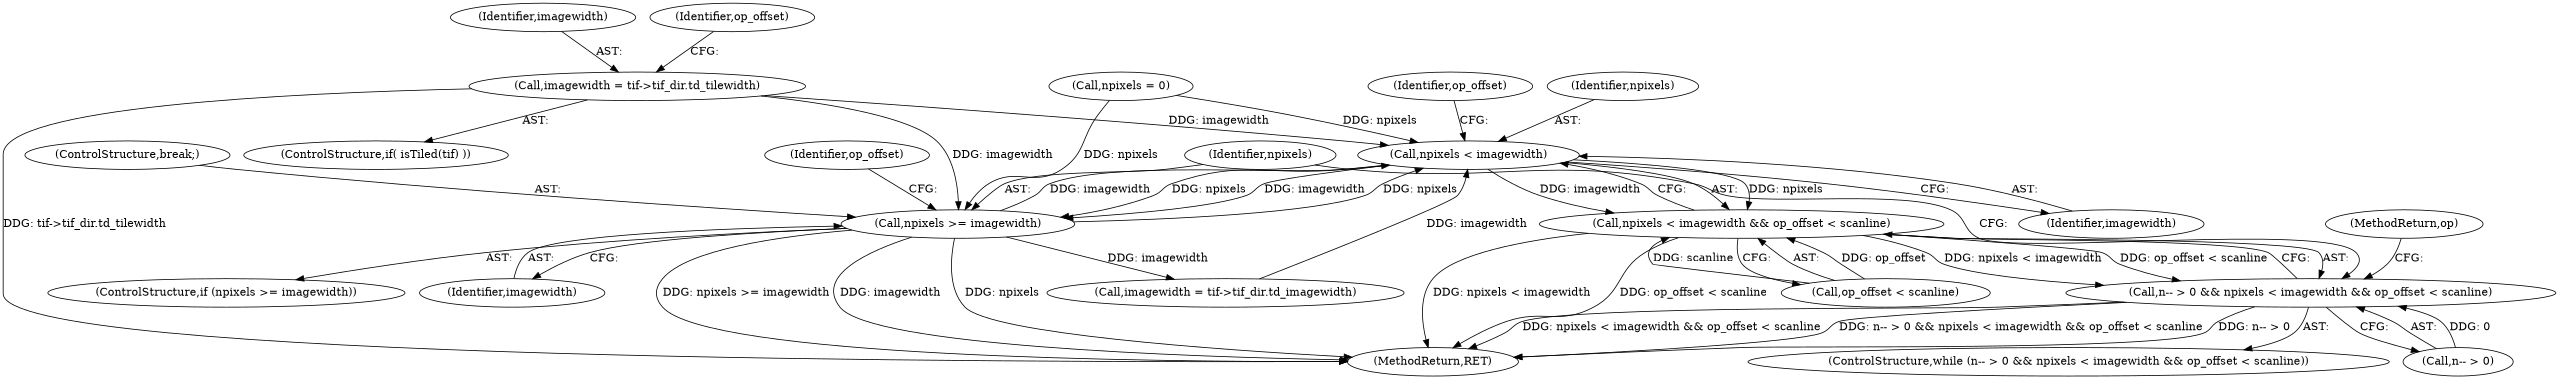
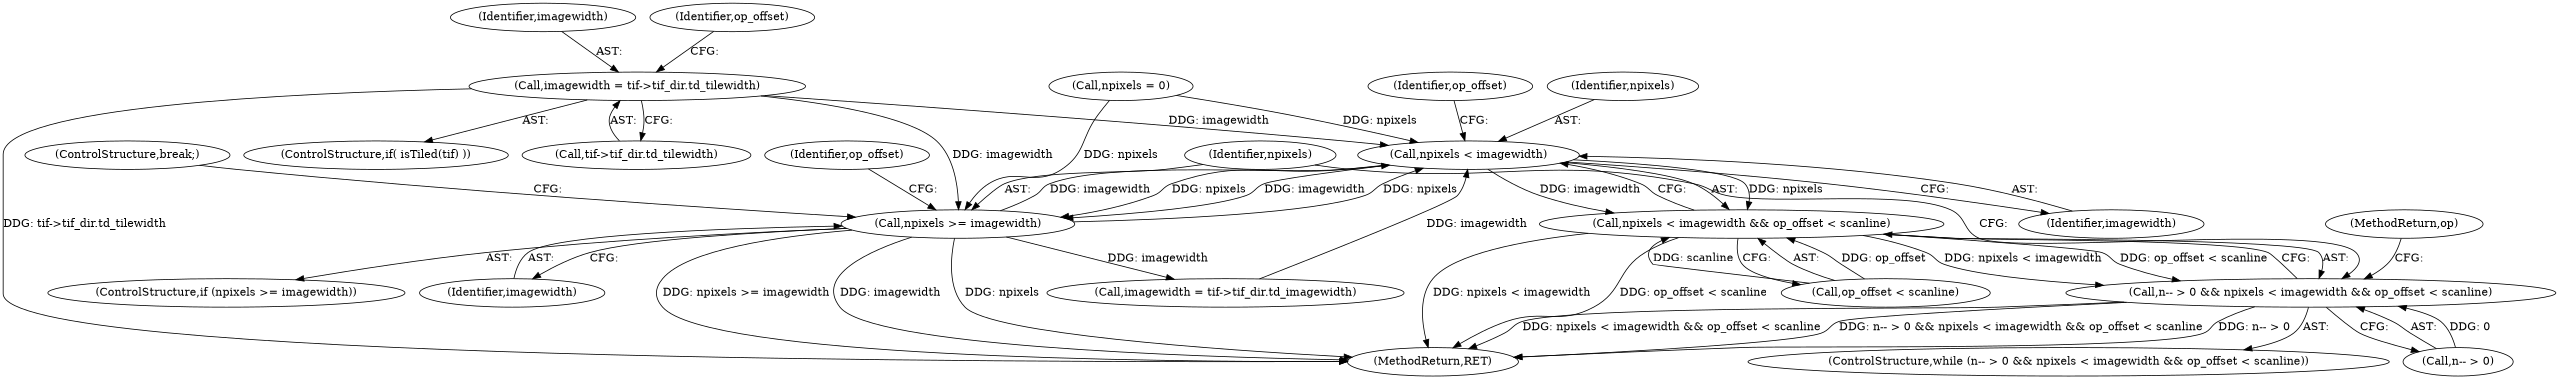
node "(Call,tif->tif_dir.td_tilewidth)": added
edge "(ControlStructure,break;)" -> "(Call,npixels >= imagewidth)": label "AST: " -> "CFG: "
